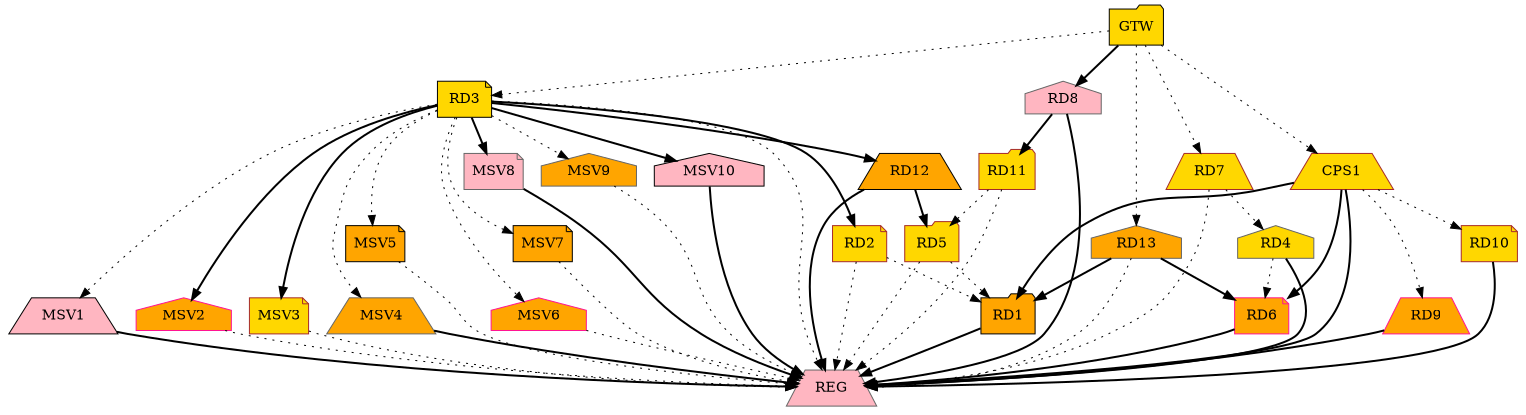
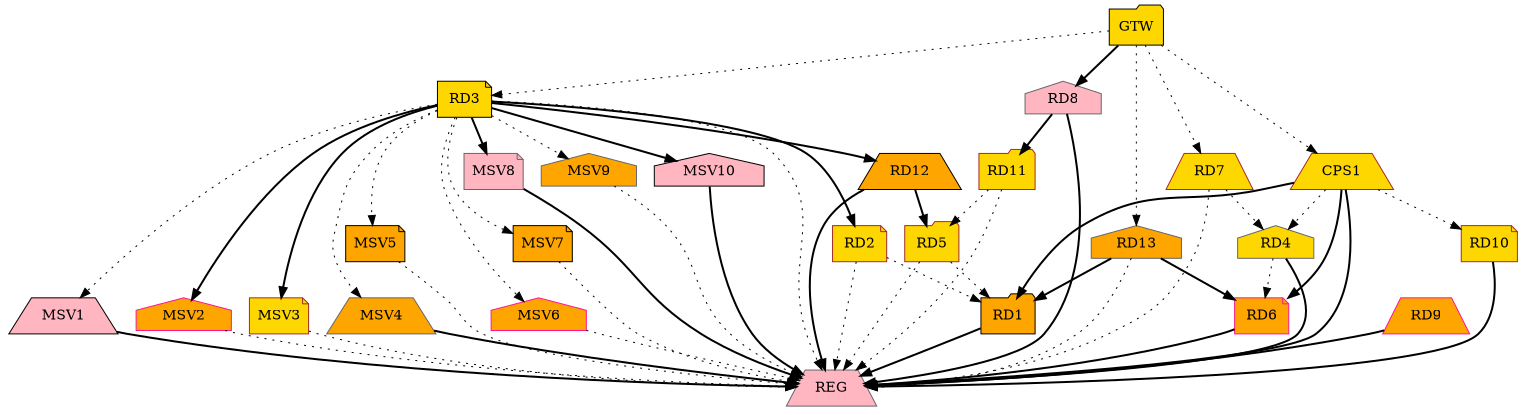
edge "CPS1" -> "RD9": now "CPS1" -> "RD4"
